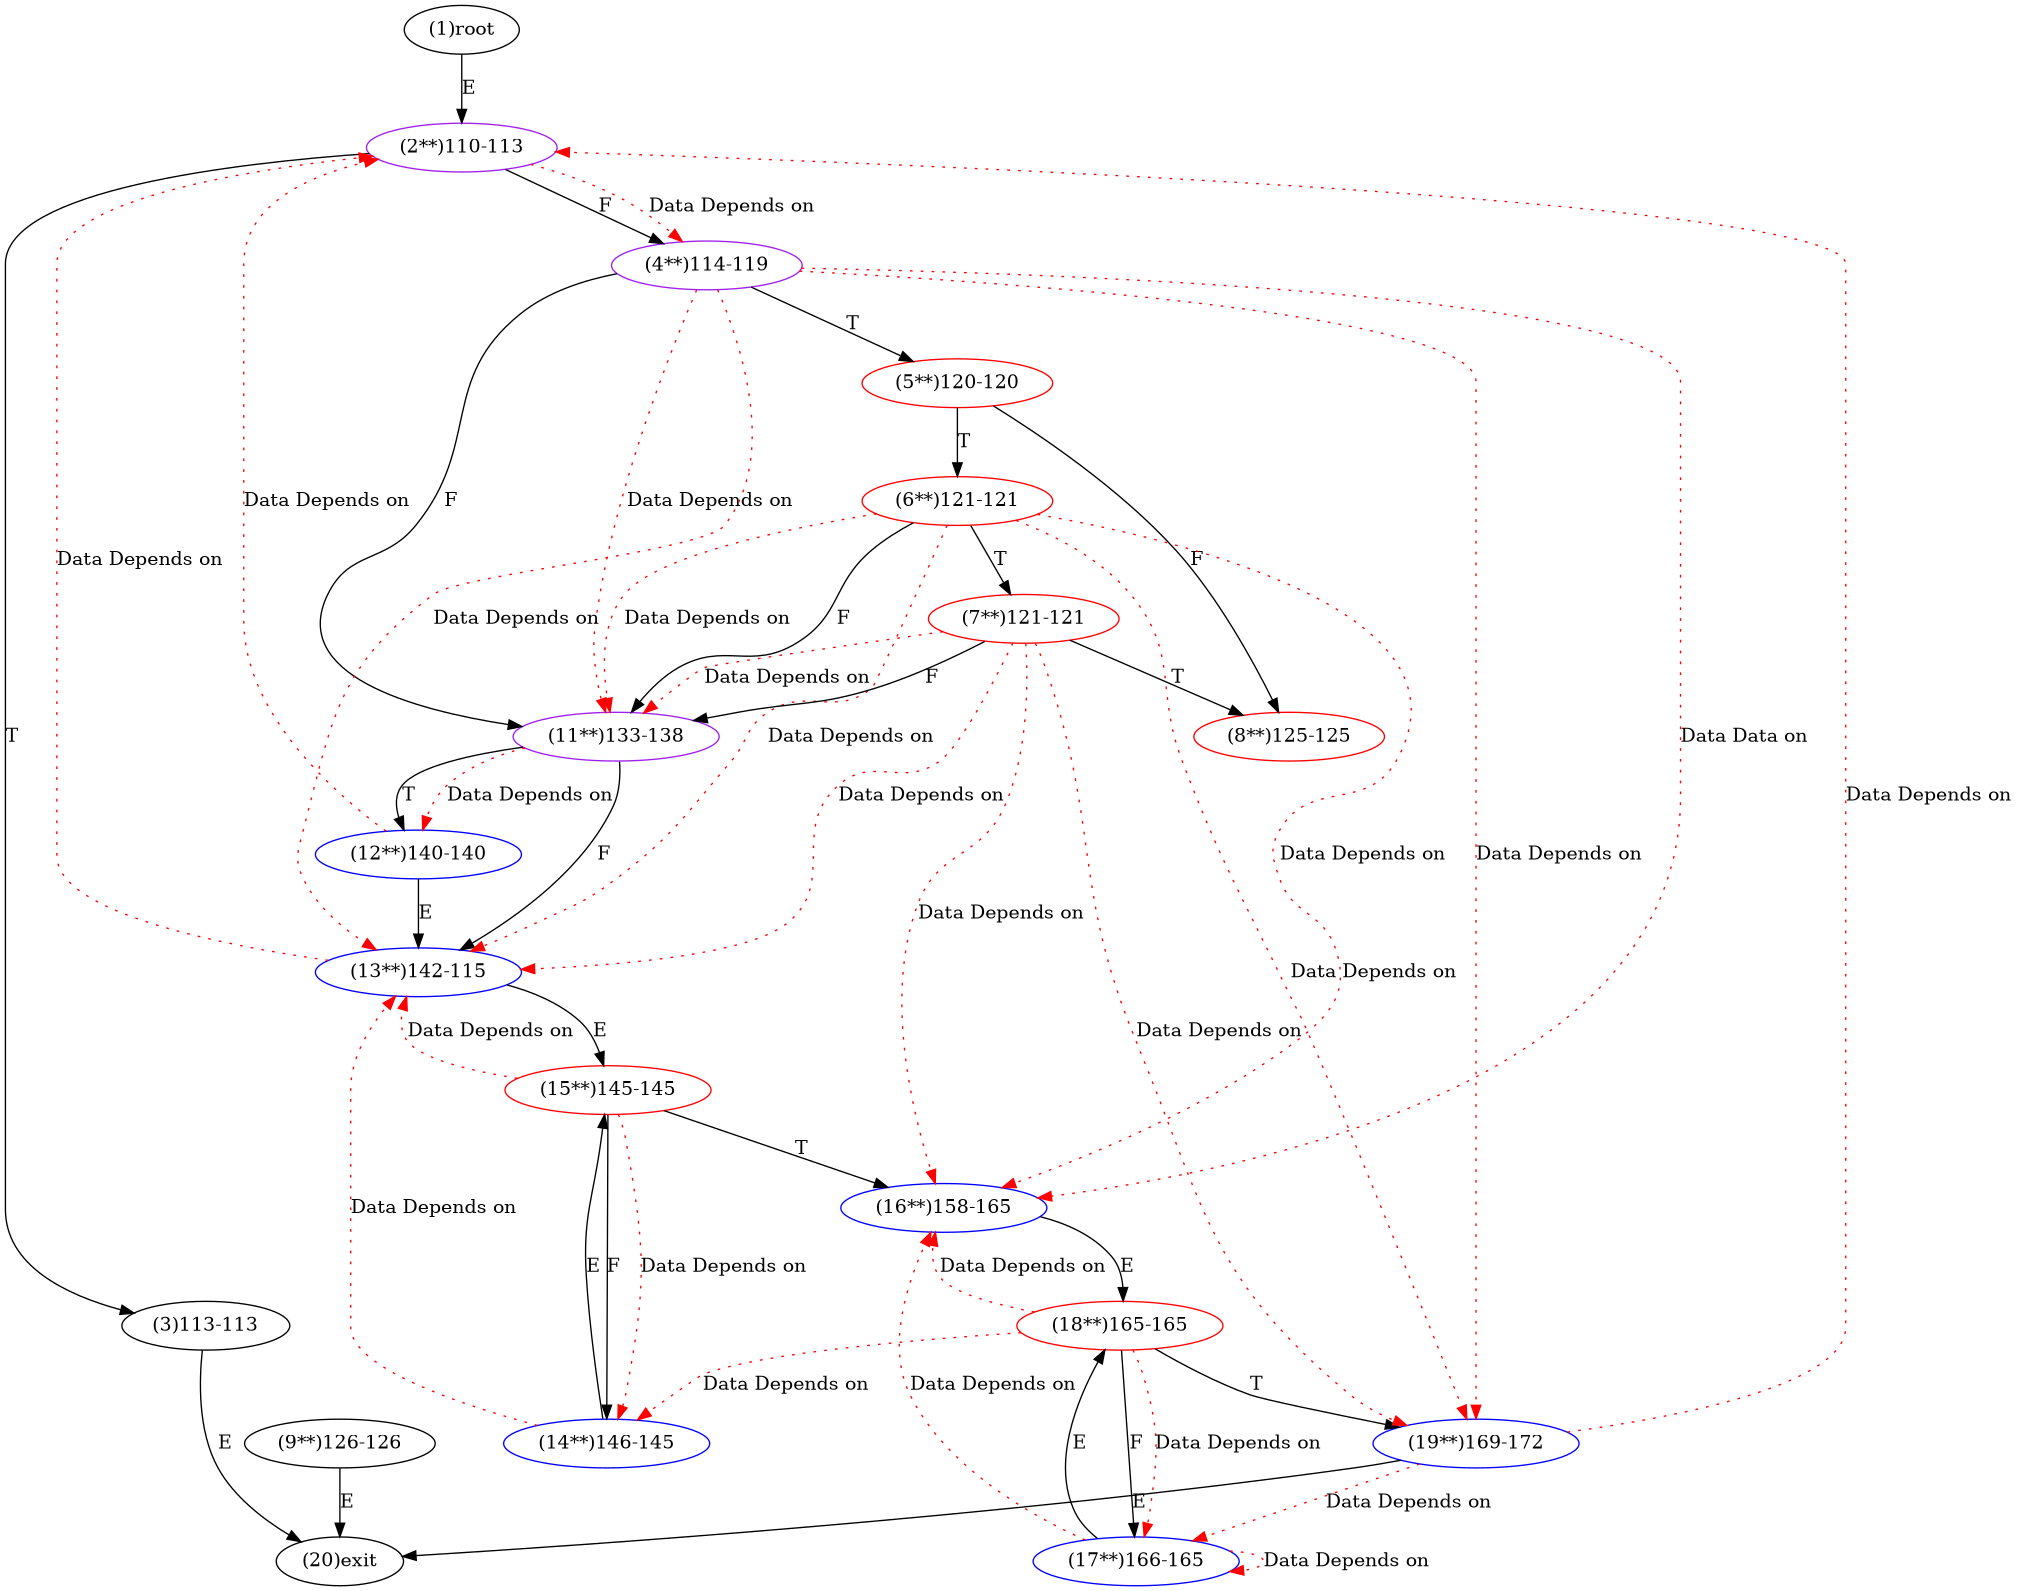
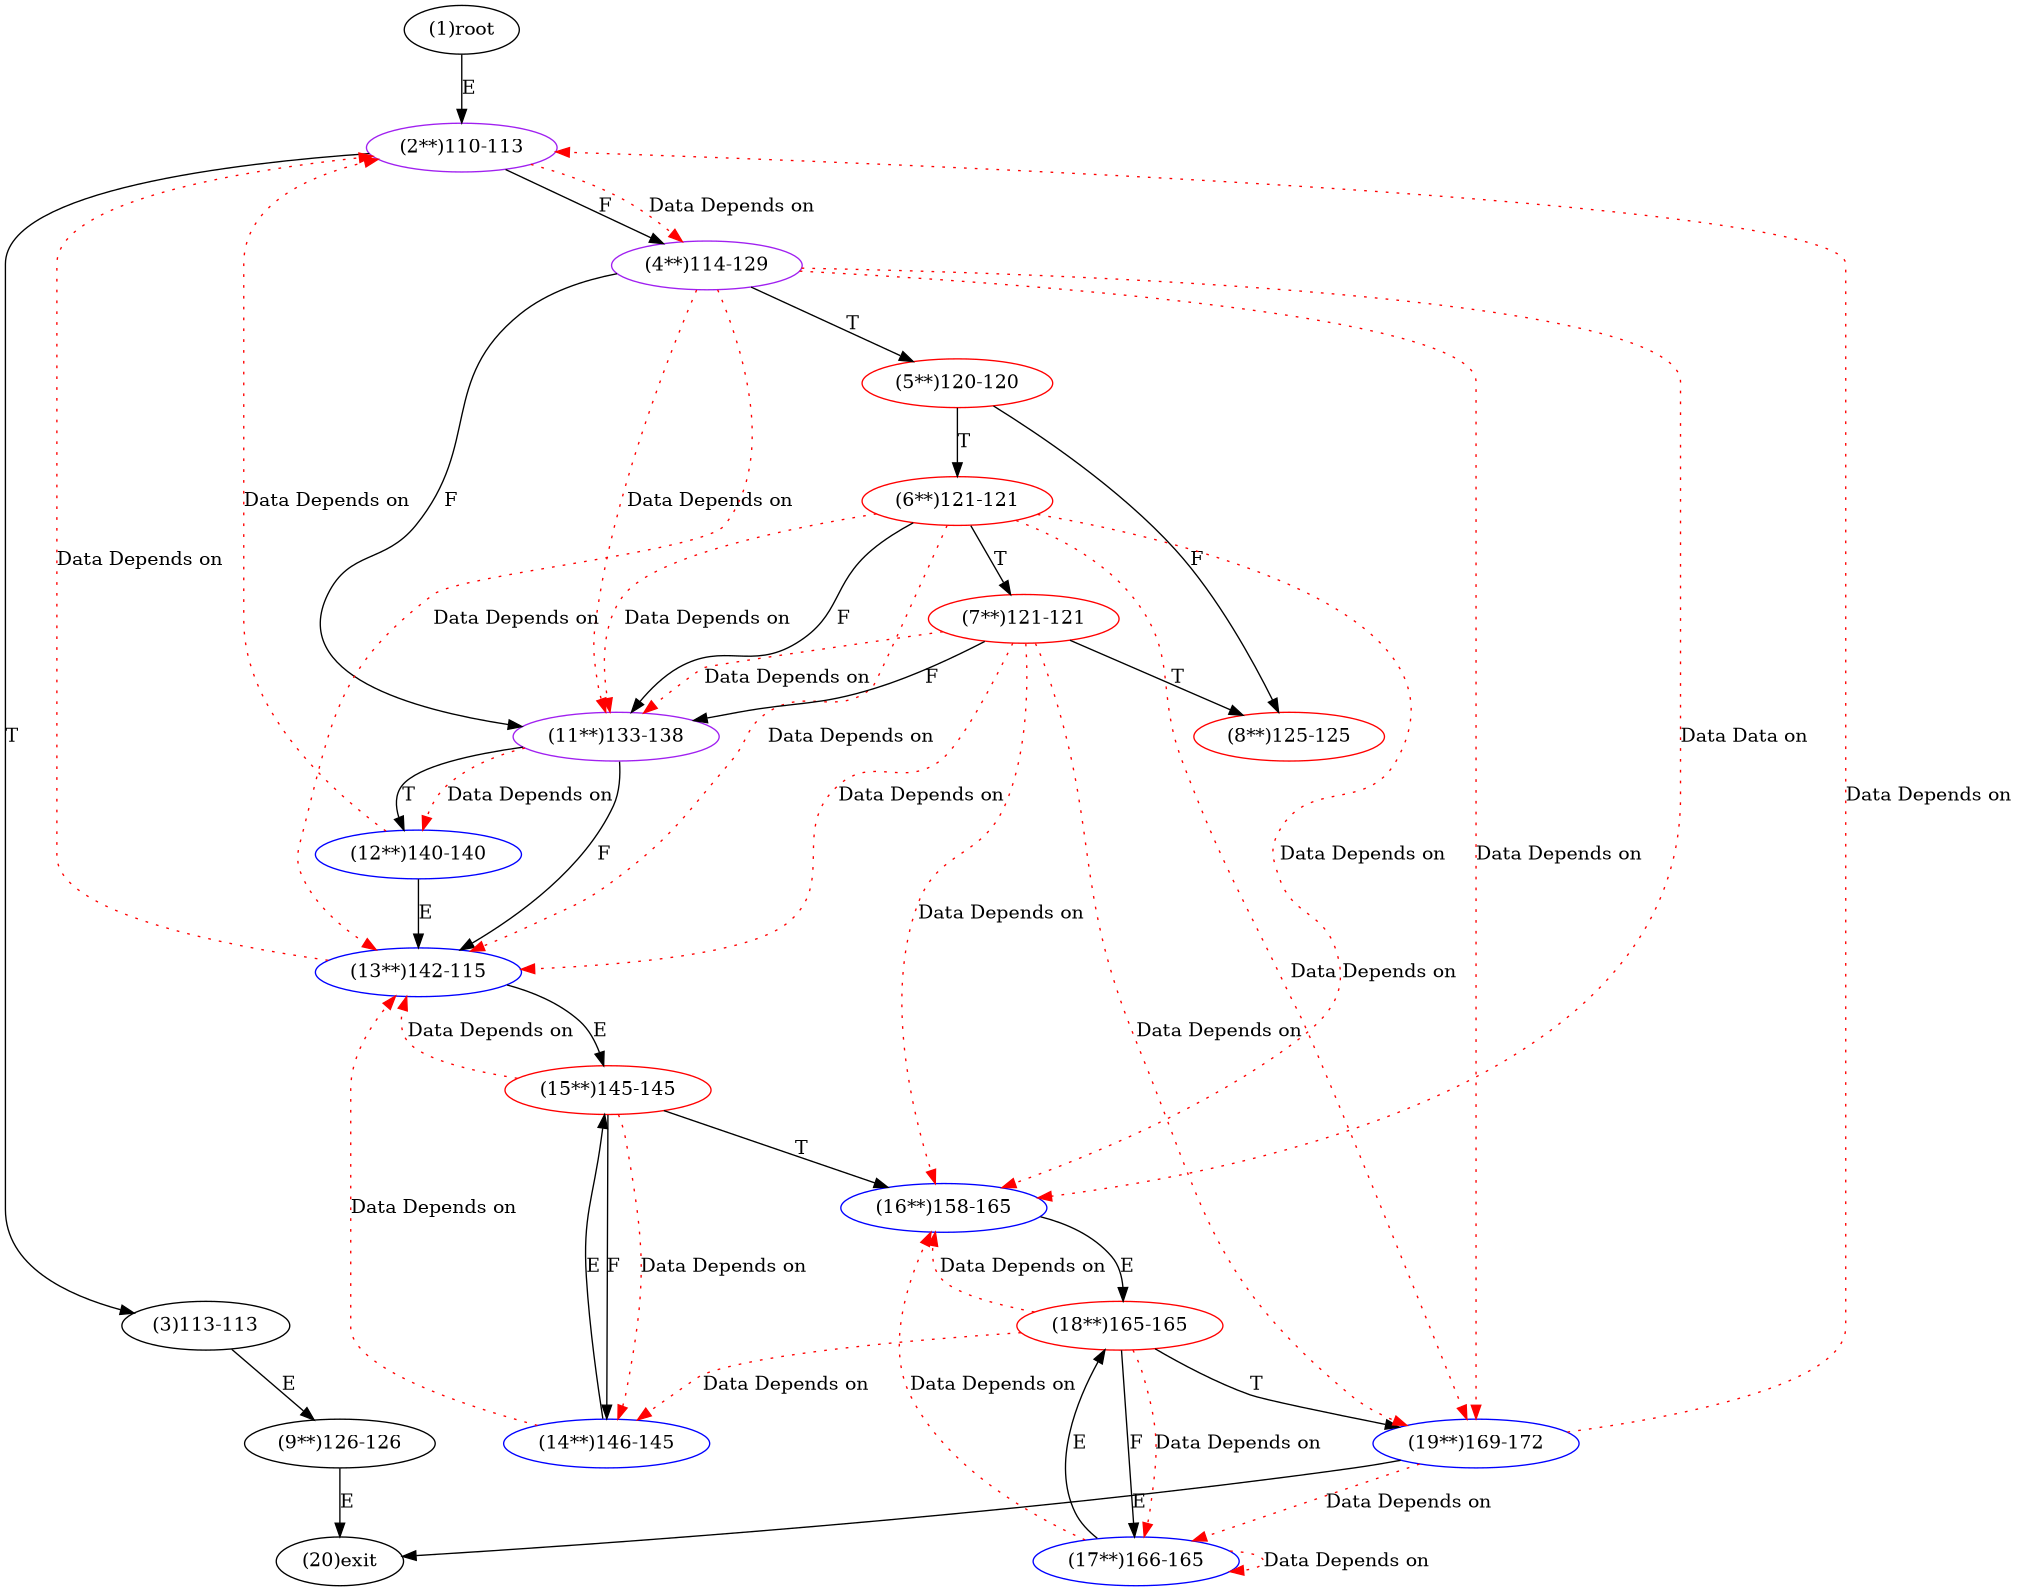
node "(4**)114-119": label "(4**)114-119" -> "(4**)114-129"
edge "(3)113-113" -> "(20)exit": now "(3)113-113" -> "(9**)126-126"
